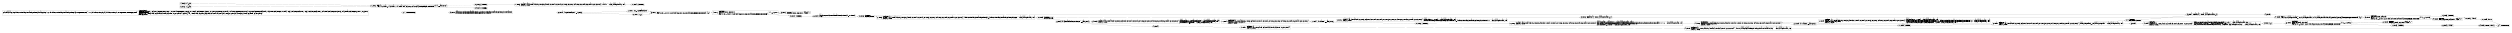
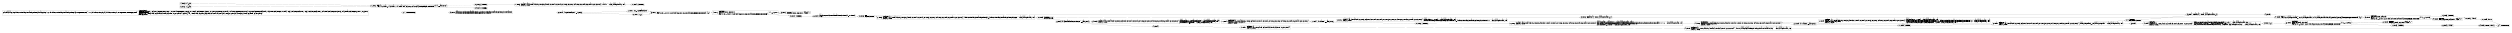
node "103: 0x0023": text "SYNTHETIC" -> "END"
